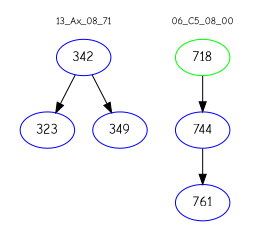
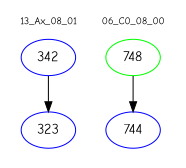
cluster "13_Ax_08_71": label "13_Ax_08_71" -> "13_Ax_08_01"
cluster "06_C5_08_00": label "06_C5_08_00" -> "06_C0_08_00"
node "718": label "718" -> "748"
node "349": removed
node "761": removed
